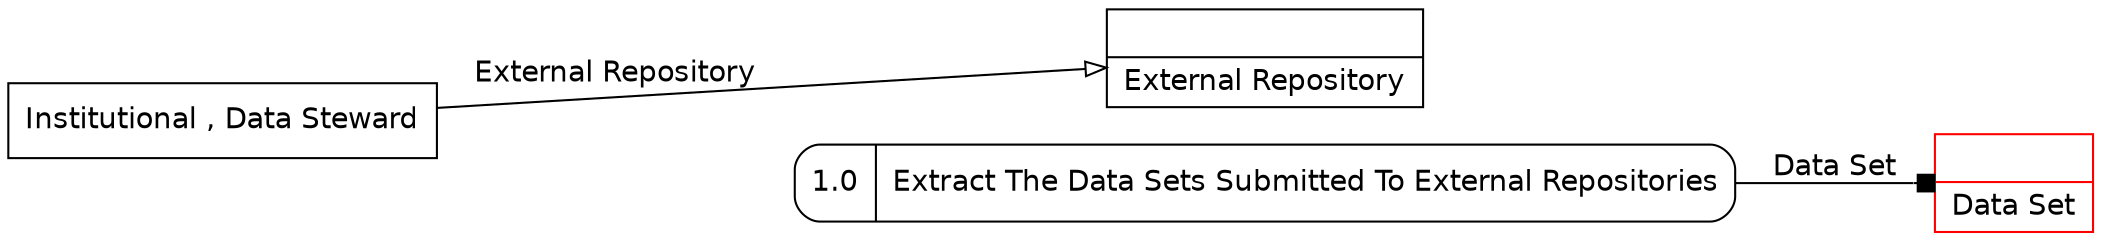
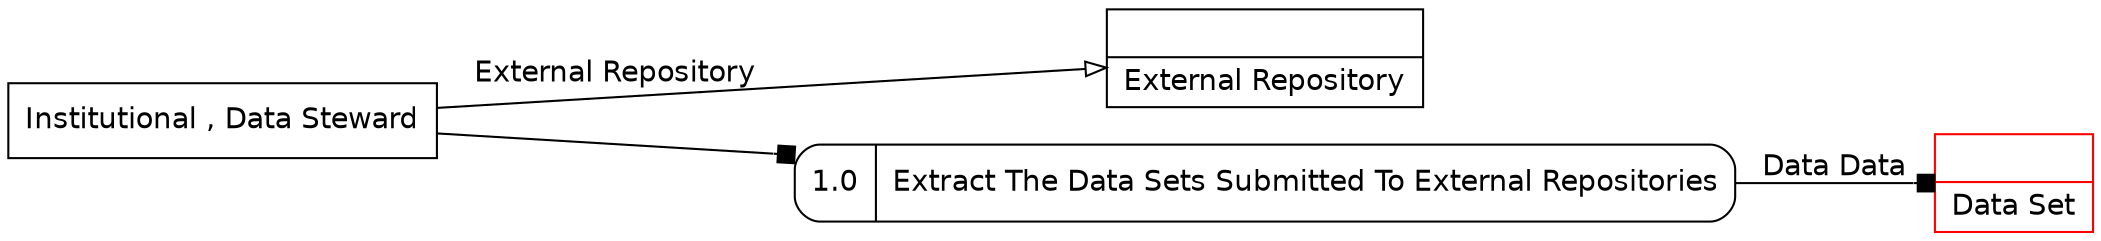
edge "Institutional , Data Steward" -> "1.0": added
edge "1.0" -> "Data Set": label "Data Set" -> "Data Data"
